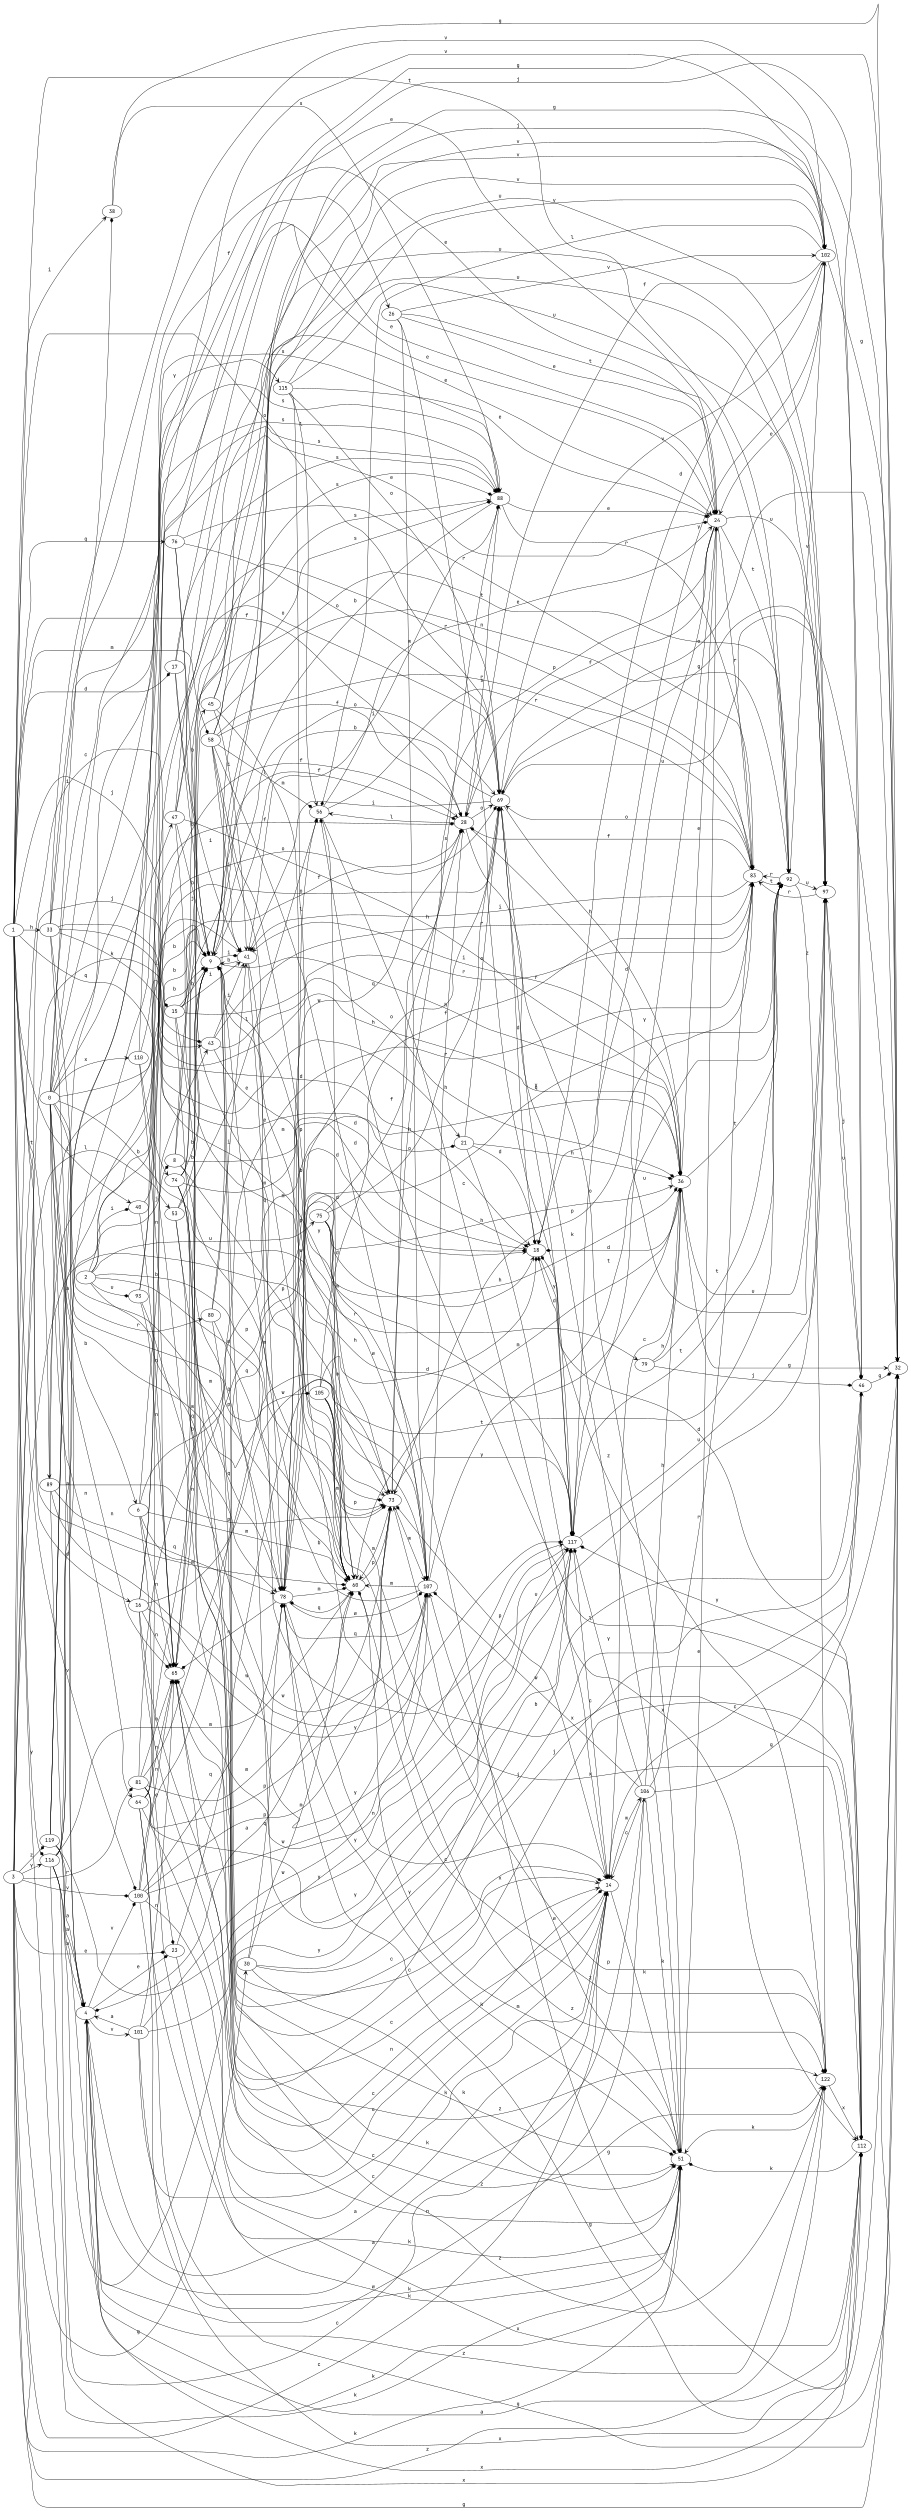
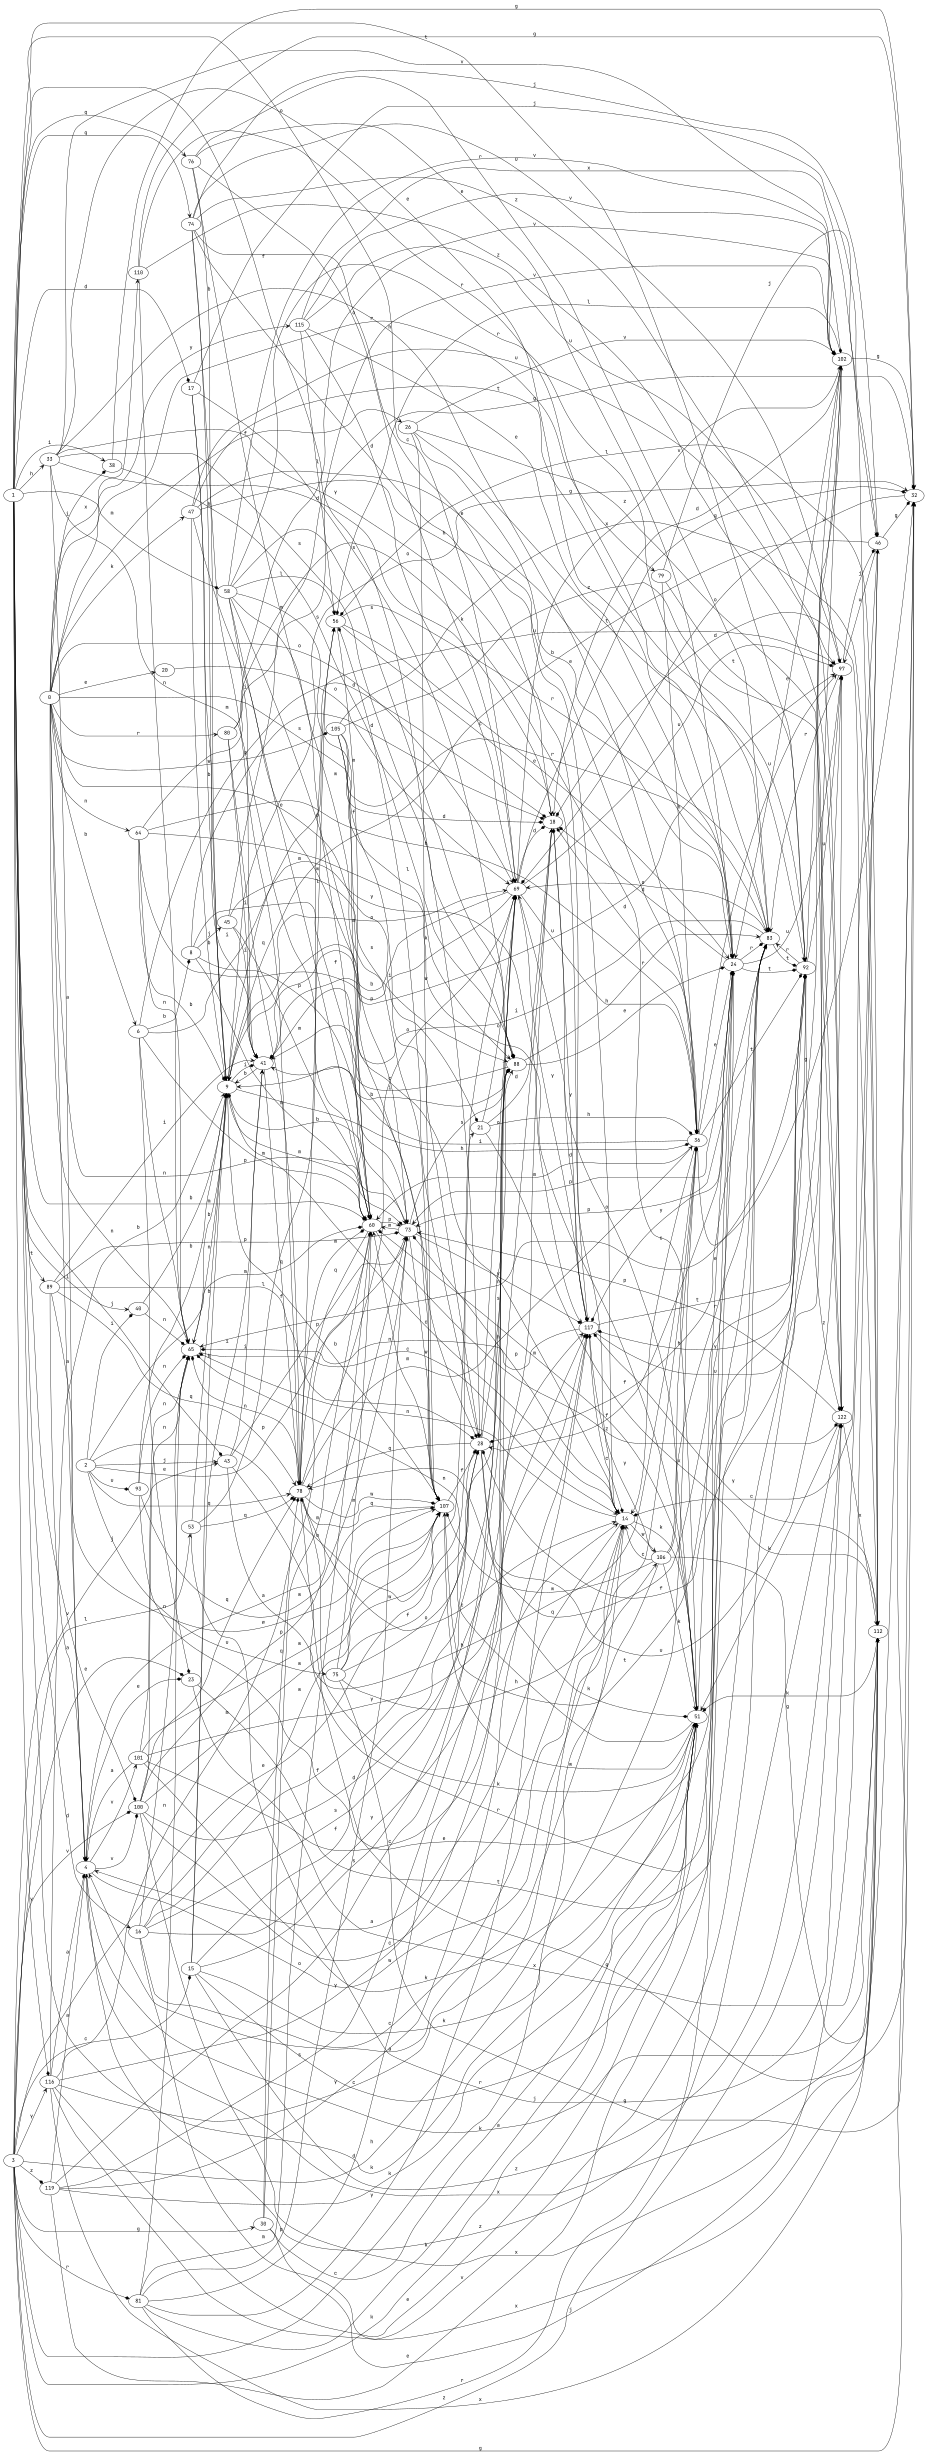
node "20": added
edge "28" -> "56": arrowhead vee -> diamond
edge "30" -> "117": removed, label "y"
